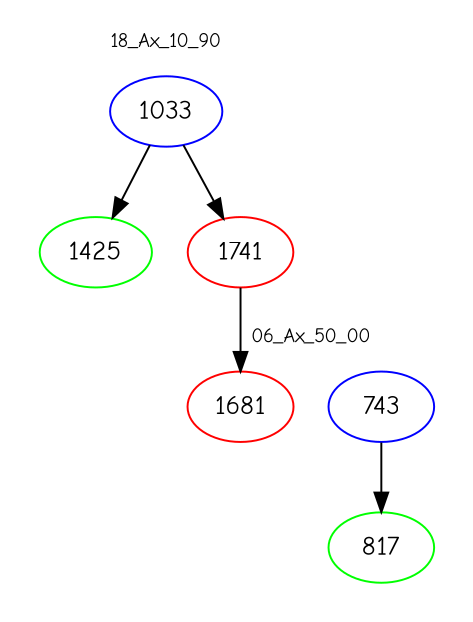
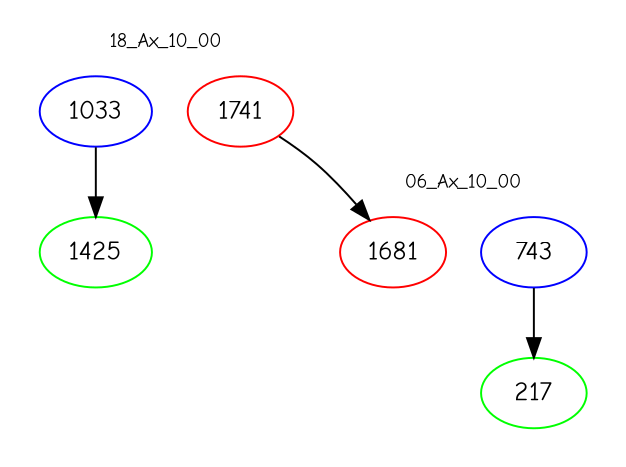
cluster "18_Ax_10_90": label "18_Ax_10_90" -> "18_Ax_10_00"
edge "1033" -> "1741": removed
cluster "06_Ax_50_00": label "06_Ax_50_00" -> "06_Ax_10_00"
node "817": label "817" -> "217"
